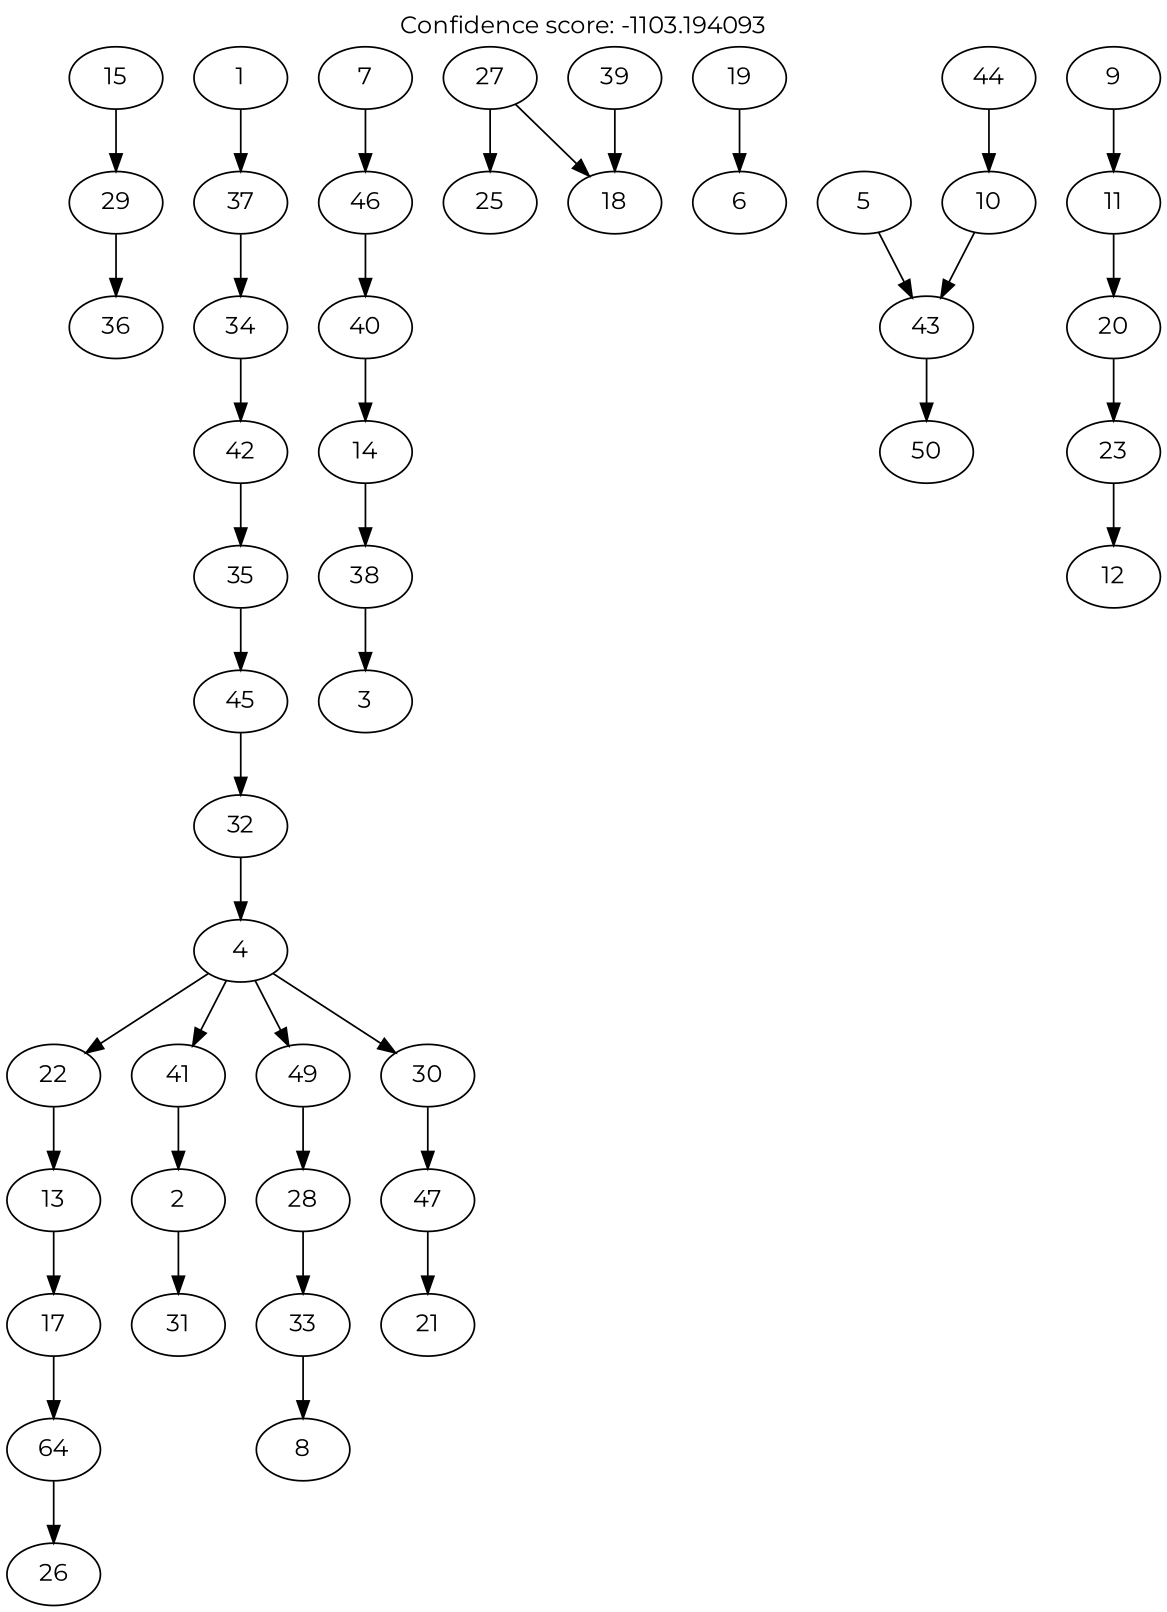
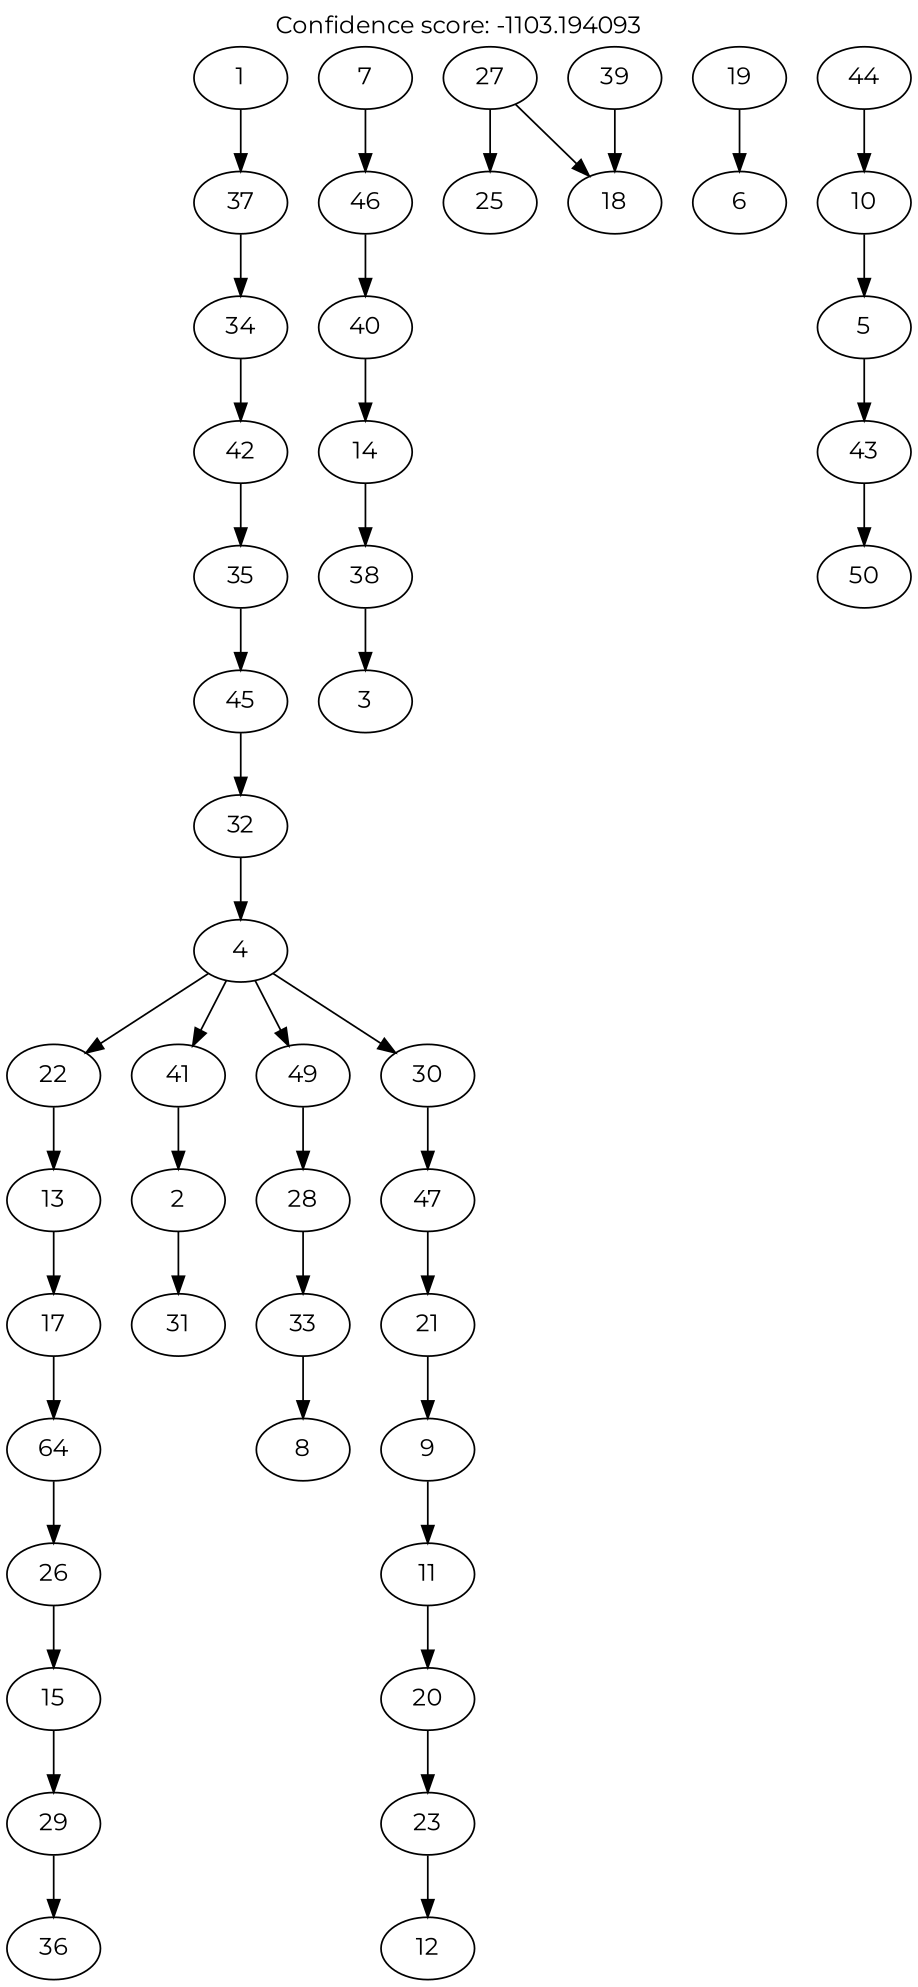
edge "10" -> "43": now "10" -> "5"
edge "21" -> "9": added
edge "26" -> "15": added
